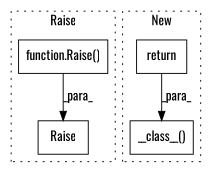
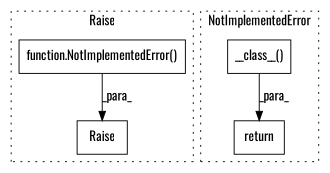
cluster "New": label "New" -> "NotImplementedError"
node "function.Raise()": label "function.Raise()" -> "function.NotImplementedError()"
edge "return" -> "__class__()": reversed
